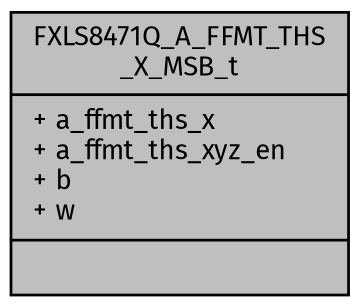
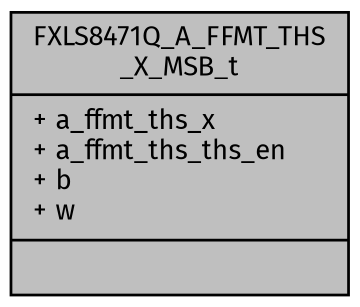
node "FXLS8471Q_A_FFMT_THS": text "+ a_ffmt_ths_xyz_en" -> "+ a_ffmt_ths_ths_en"
